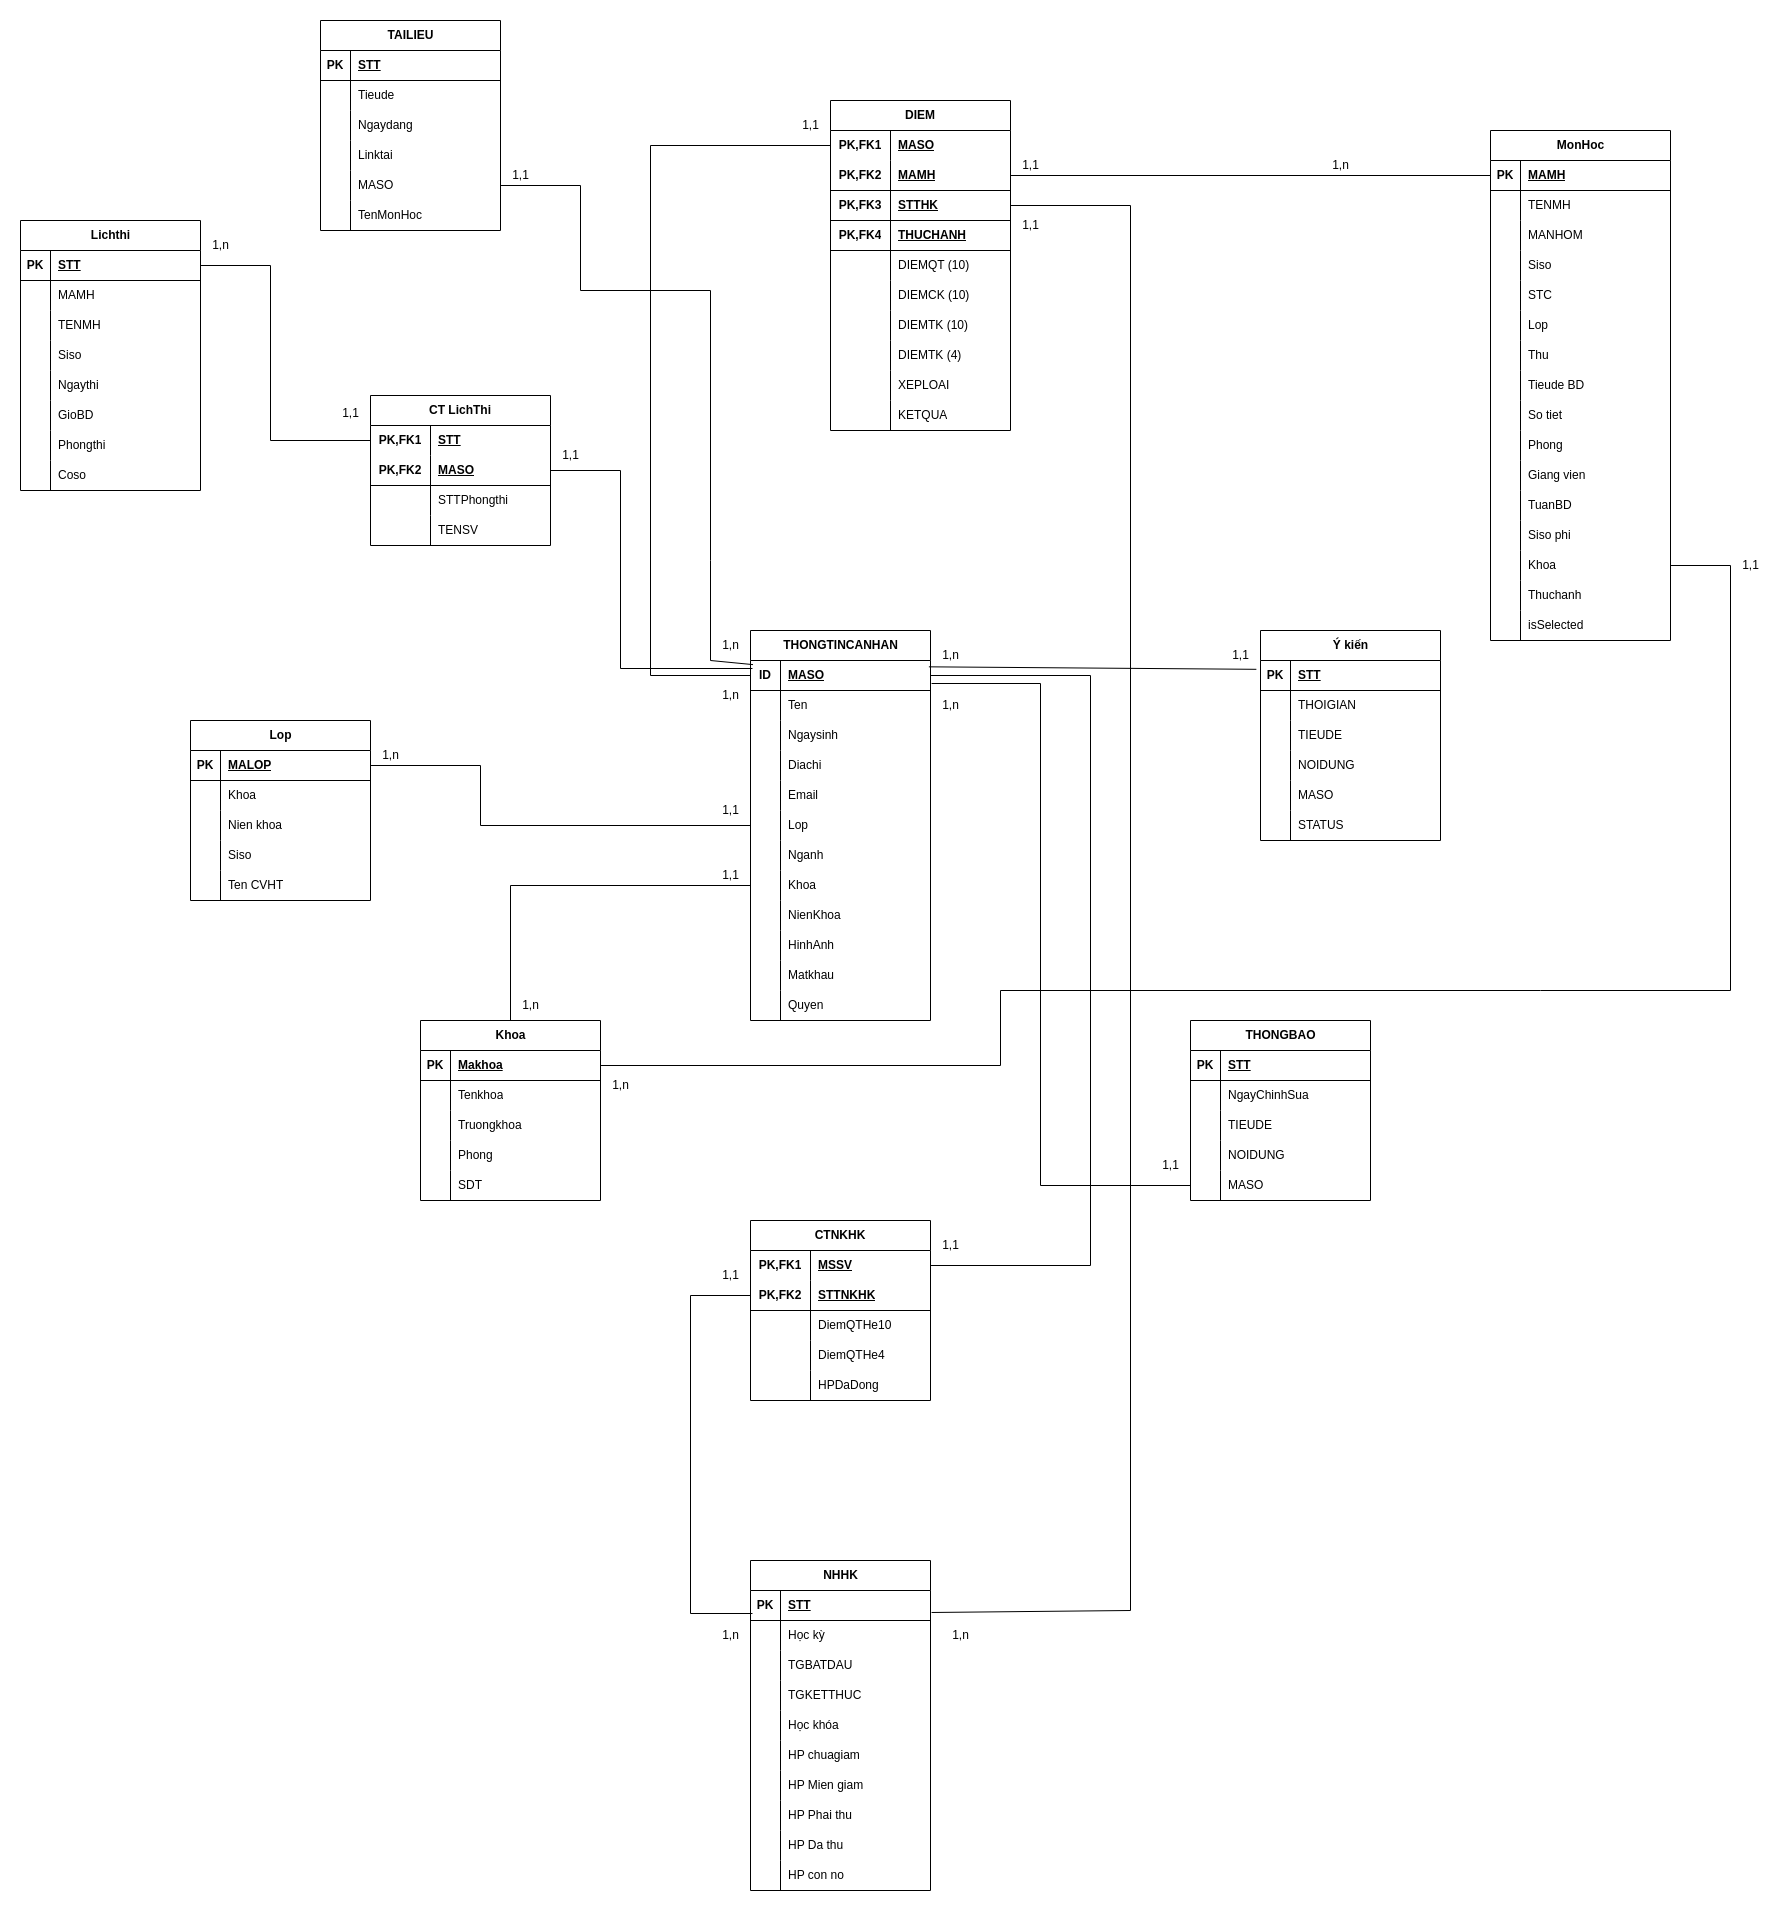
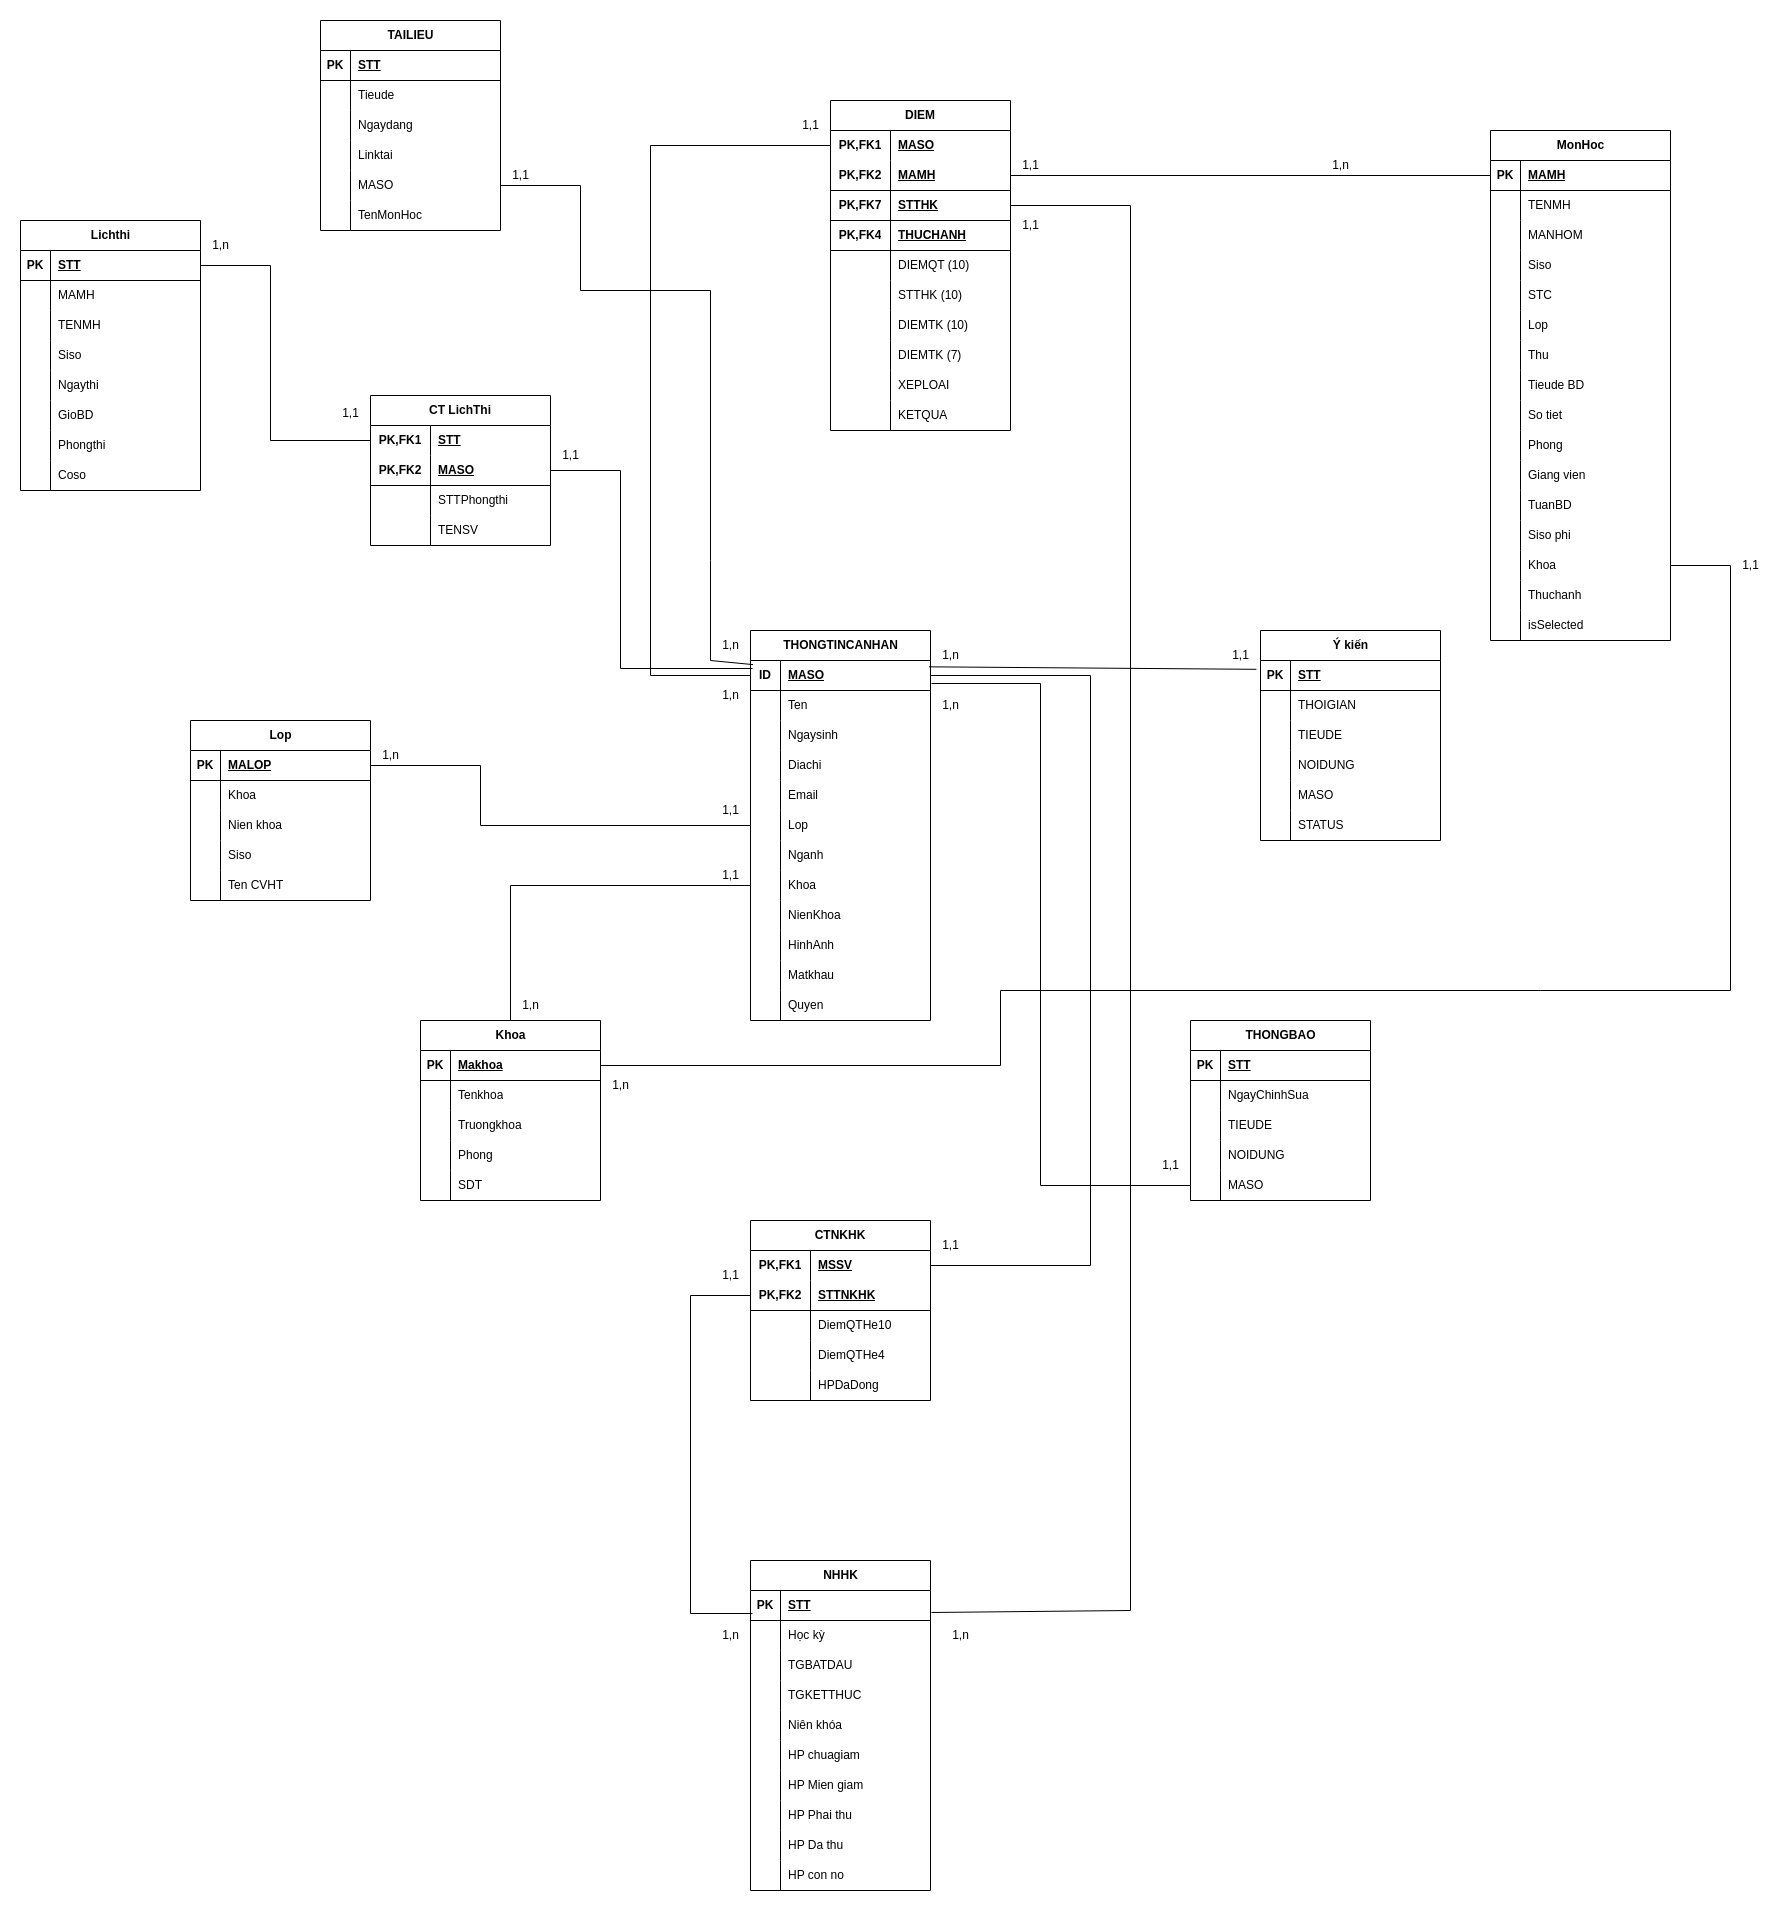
node "PK,FK3": label "PK,FK3" -> "PK,FK7"
node "DIEMCK (10)": label "DIEMCK (10)" -> "STTHK (10)"
node "DIEMTK (4)": label "DIEMTK (4)" -> "DIEMTK (7)"
node "Học khóa": label "Học khóa" -> "Niên khóa"
